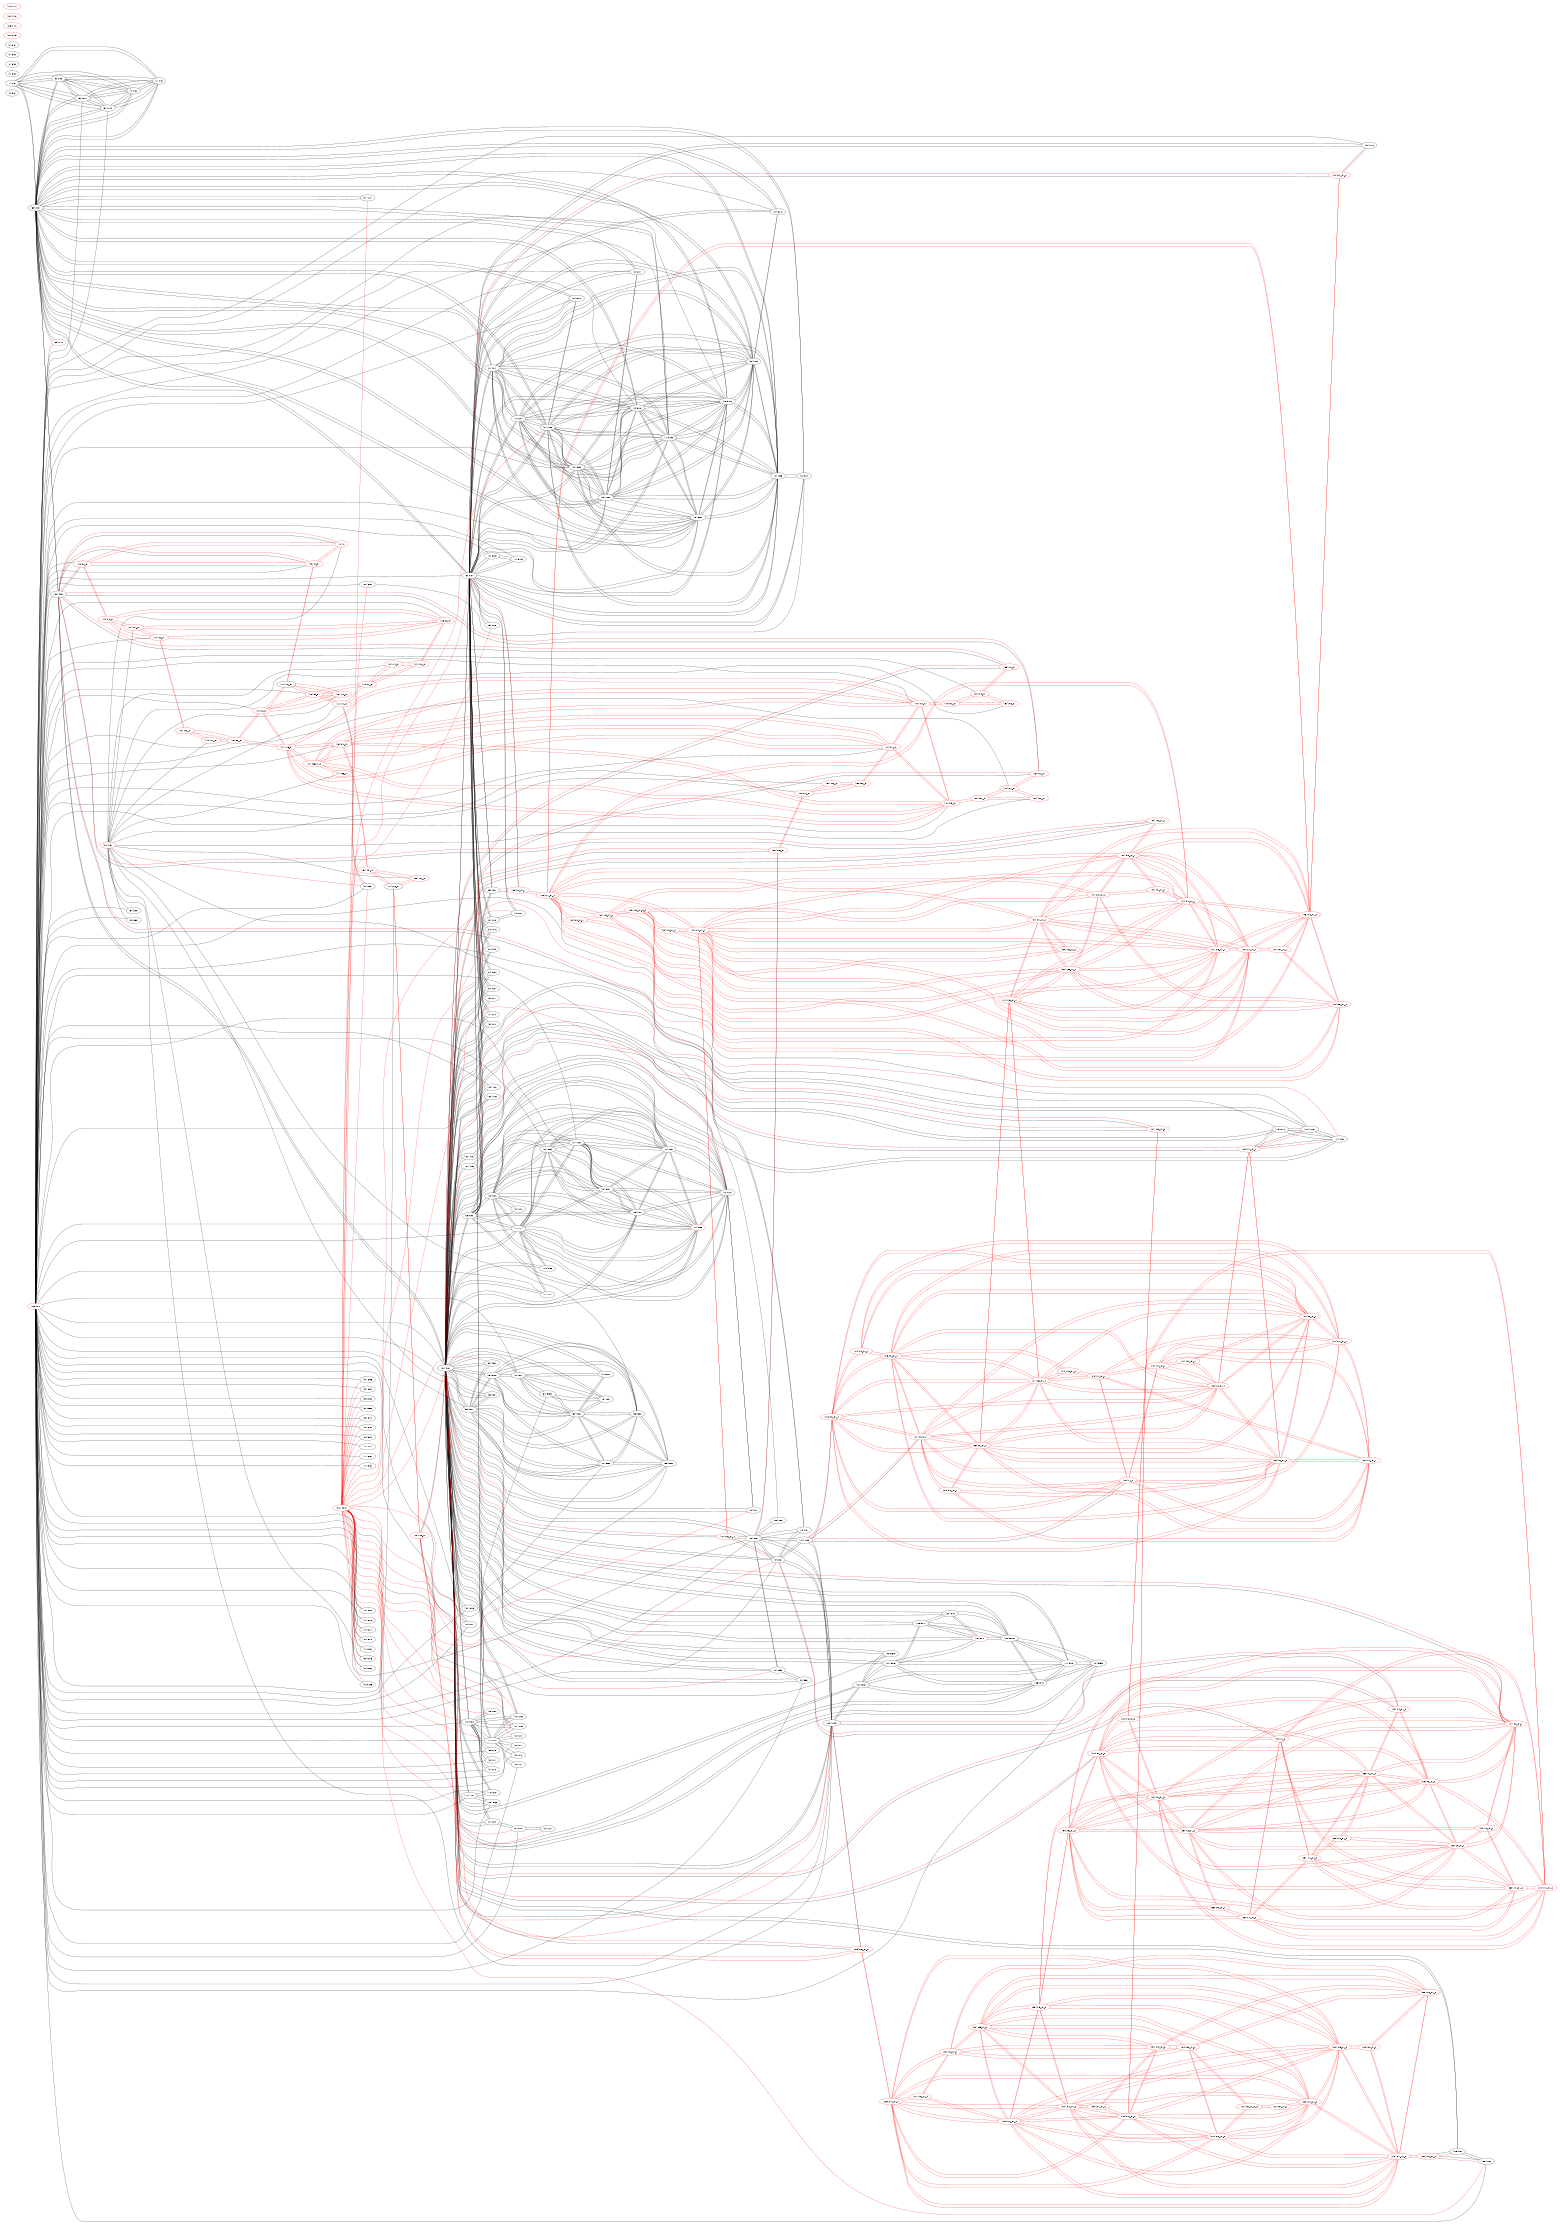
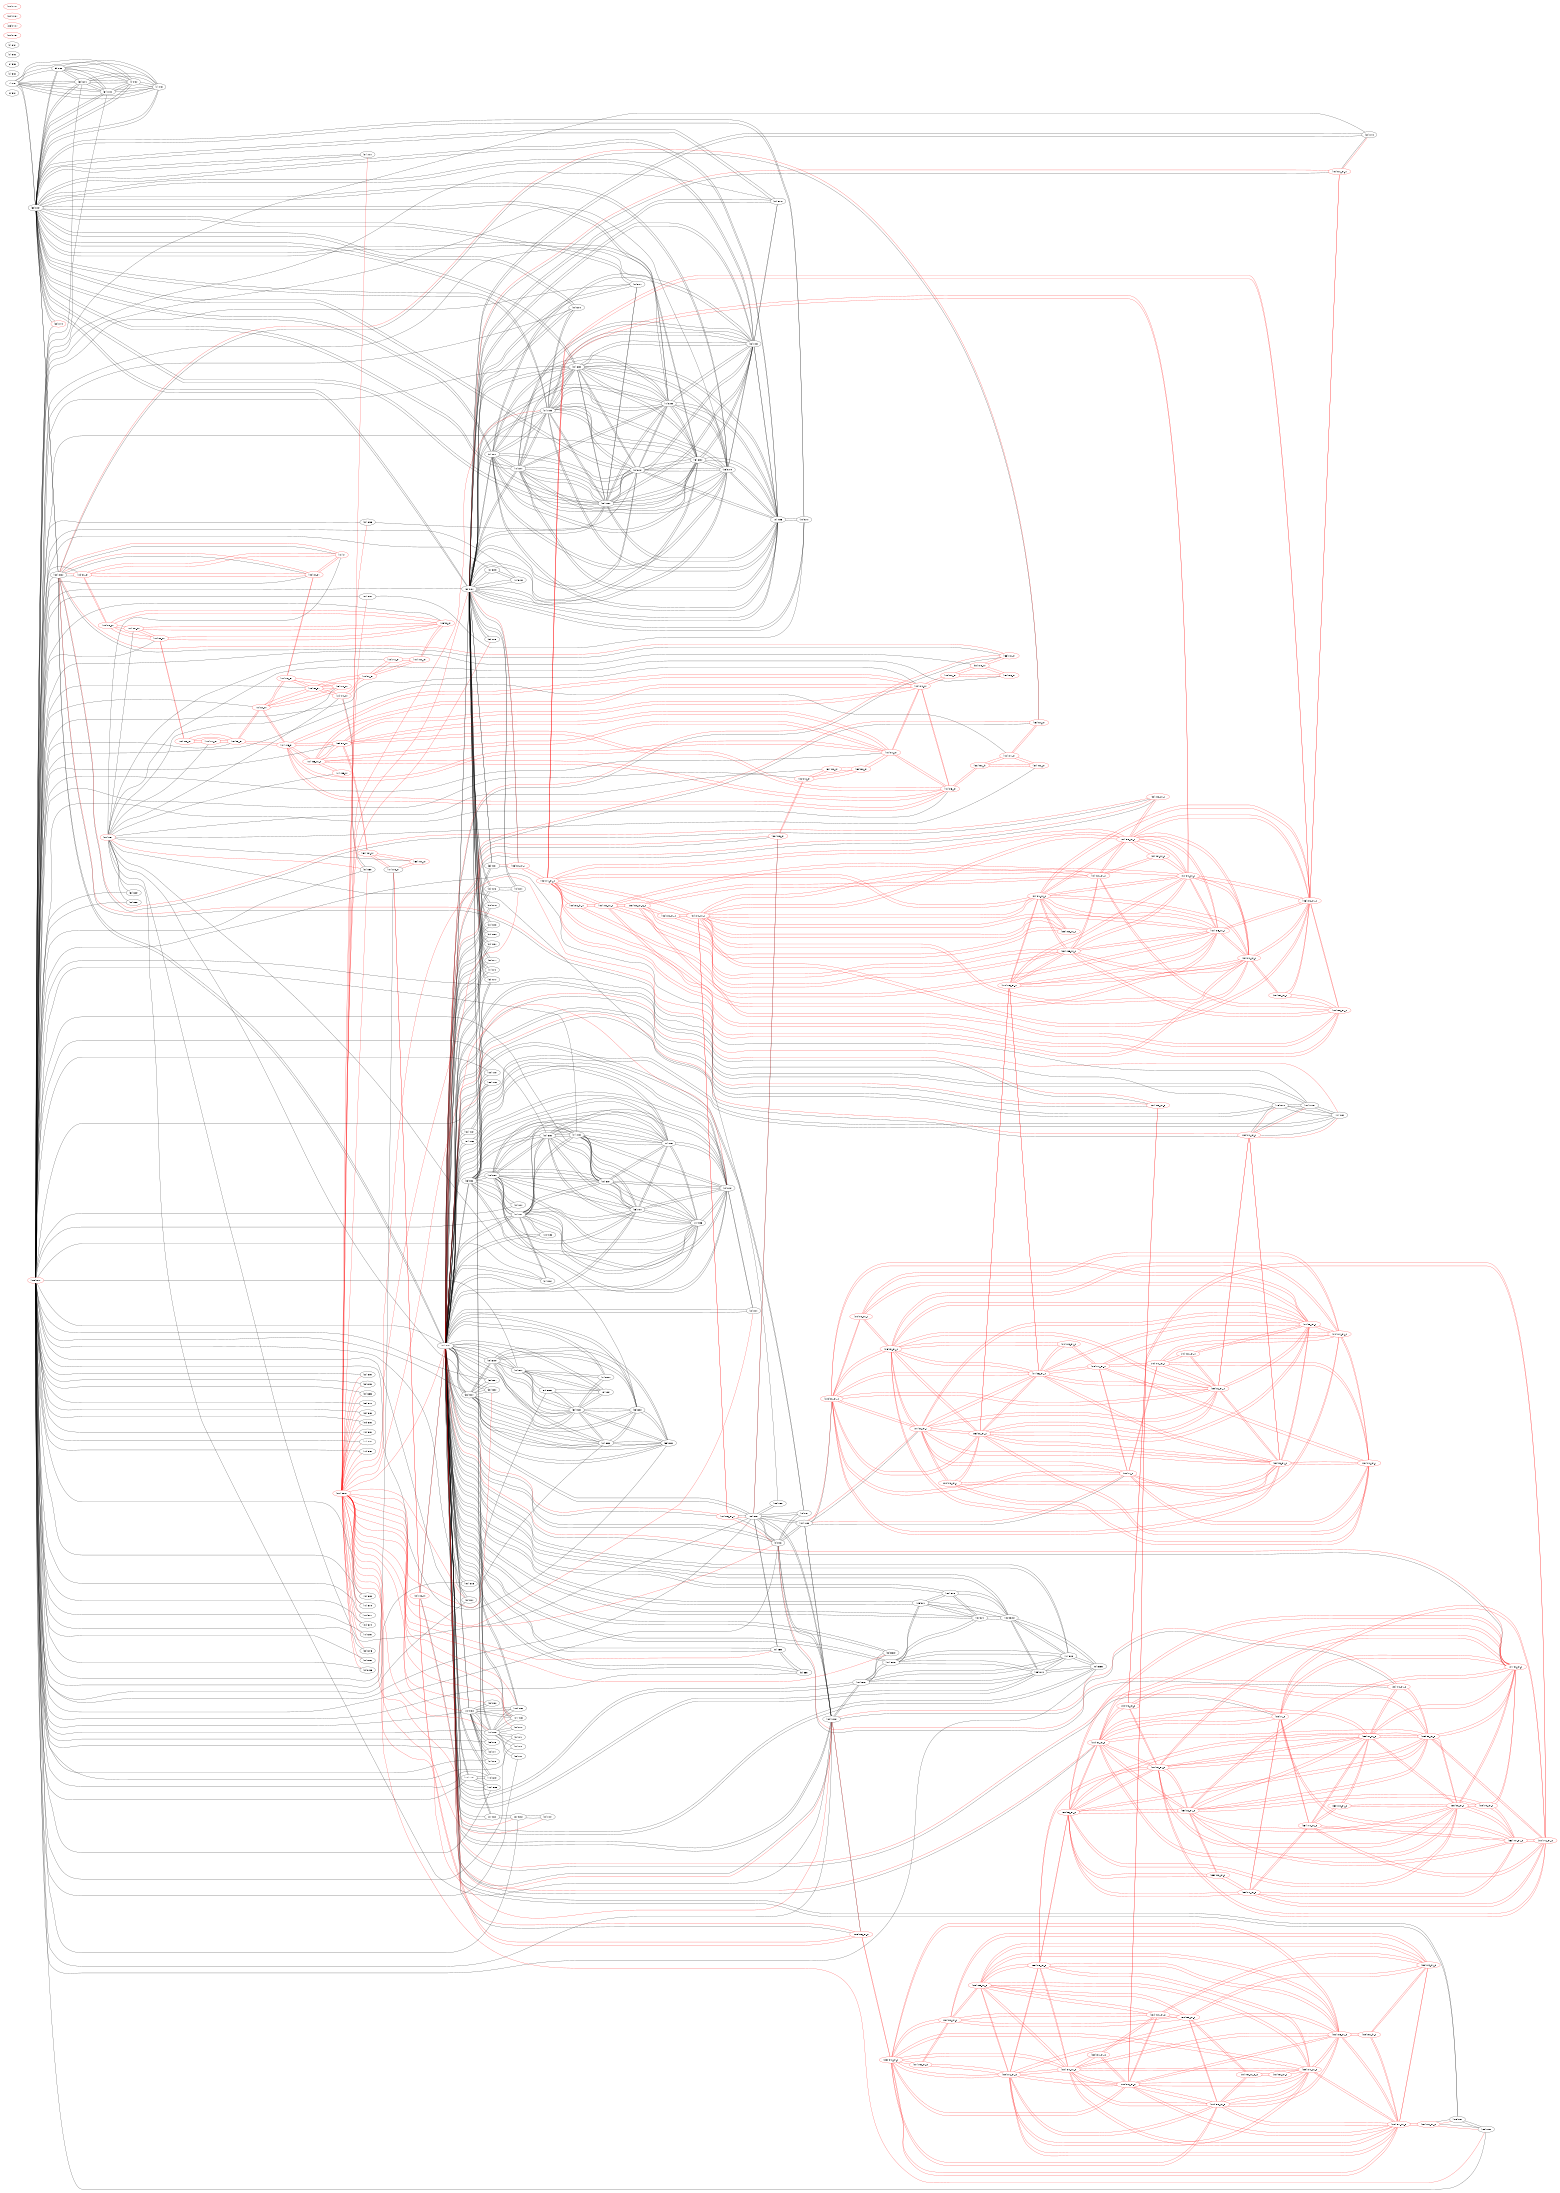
edge "(49) C201" -- "(270) GND": now "(49) C201" -- "(87) C405"
node "(166) R13_P1": color black -> red
node "(67) R405": color red -> black
node "(106) C614": color red -> black
edge "(267) +3.3V" -- "(93) FB501": color black -> red
